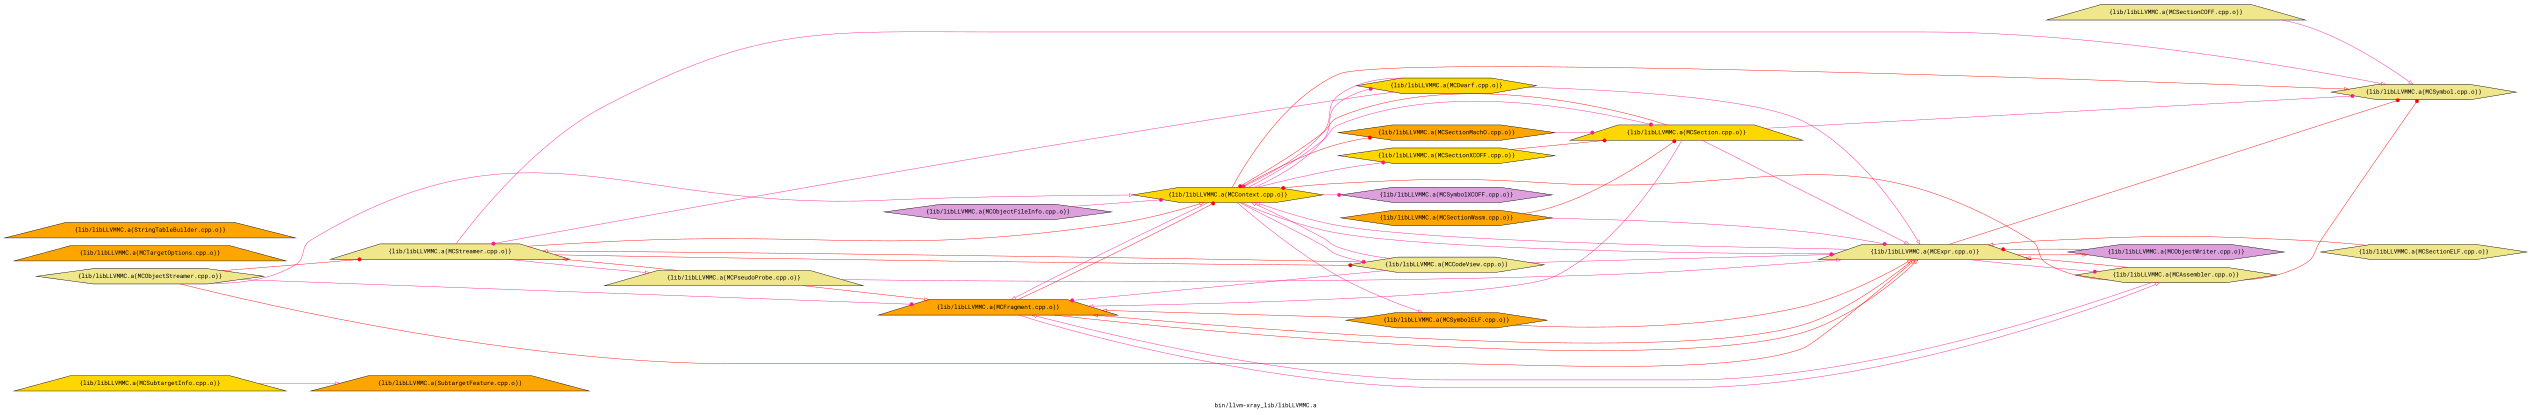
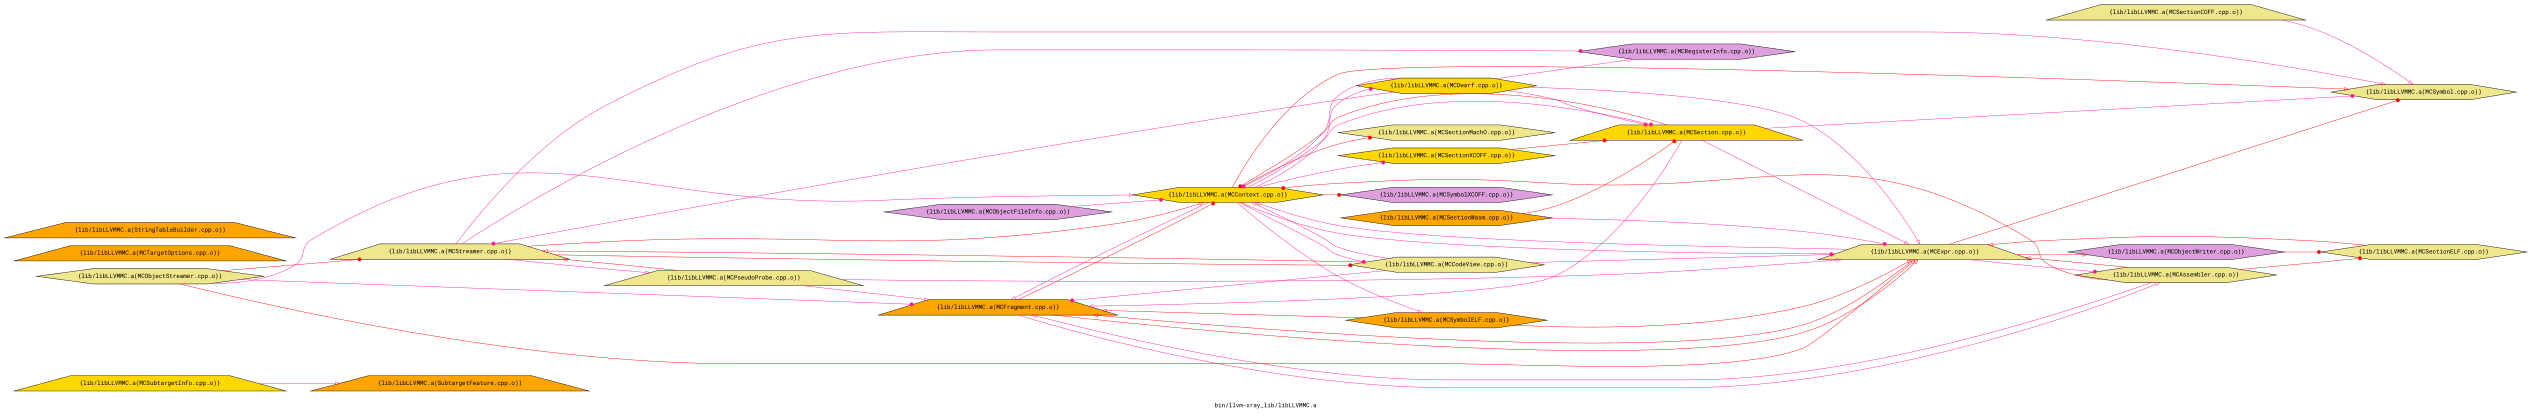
node "{lib/libLLVMMC.a(MCRegisterInfo.cpp.o)}": added
node "{lib/libLLVMMC.a(MCSectionMachO.cpp.o)}": fillcolor orange -> khaki
edge "{lib/libLLVMMC.a(MCSectionMachO.cpp.o)}" -> "{lib/libLLVMMC.a(MCSection.cpp.o)}": now "{lib/libLLVMMC.a(MCDwarf.cpp.o)}" -> "{lib/libLLVMMC.a(MCSection.cpp.o)}"
edge "{lib/libLLVMMC.a(MCContext.cpp.o)}" -> "{lib/libLLVMMC.a(MCSymbolXCOFF.cpp.o)}": color deeppink -> red
edge "{lib/libLLVMMC.a(MCAssembler.cpp.o)}" -> "{lib/libLLVMMC.a(MCSymbol.cpp.o)}": now "{lib/libLLVMMC.a(MCAssembler.cpp.o)}" -> "{lib/libLLVMMC.a(MCSectionELF.cpp.o)}"
edge "{lib/libLLVMMC.a(MCObjectWriter.cpp.o)}" -> "{lib/libLLVMMC.a(MCExpr.cpp.o)}": now "{lib/libLLVMMC.a(MCObjectWriter.cpp.o)}" -> "{lib/libLLVMMC.a(MCSectionELF.cpp.o)}"
edge "{lib/libLLVMMC.a(MCPseudoProbe.cpp.o)}" -> "{lib/libLLVMMC.a(MCFragment.cpp.o)}": color red -> deeppink
